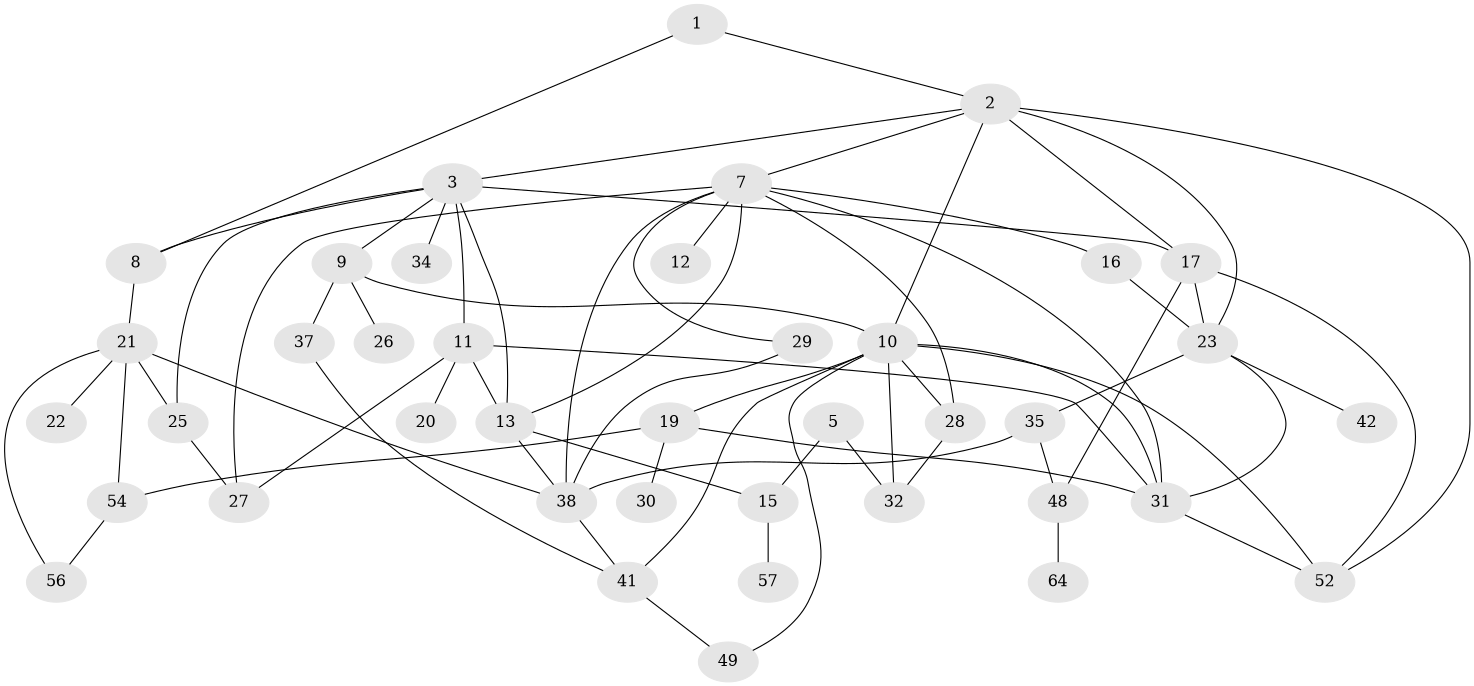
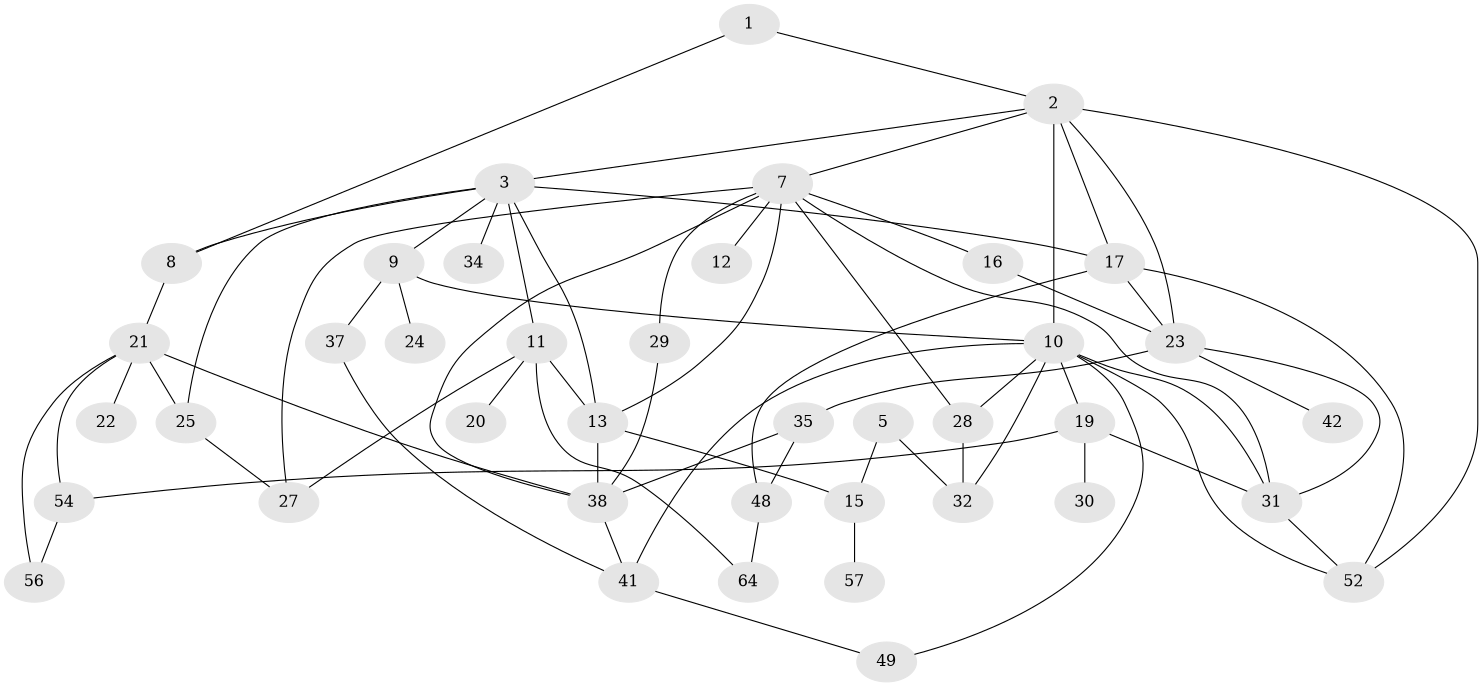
node "26": label "26" -> "24"
edge "11" -- "31": now "11" -- "64"
